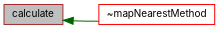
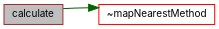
edge "~mapNearestMethod" -> "calculate": reversed
